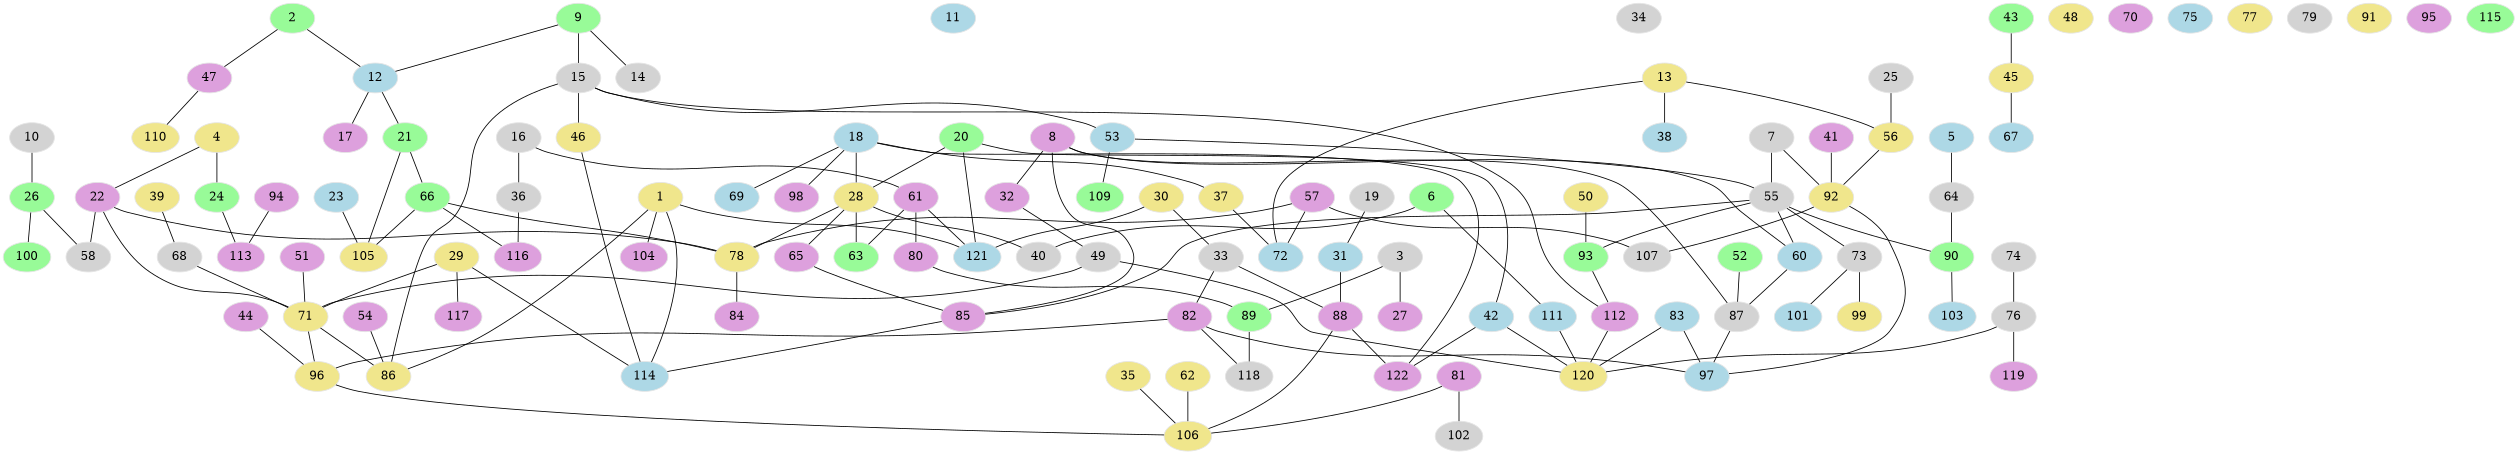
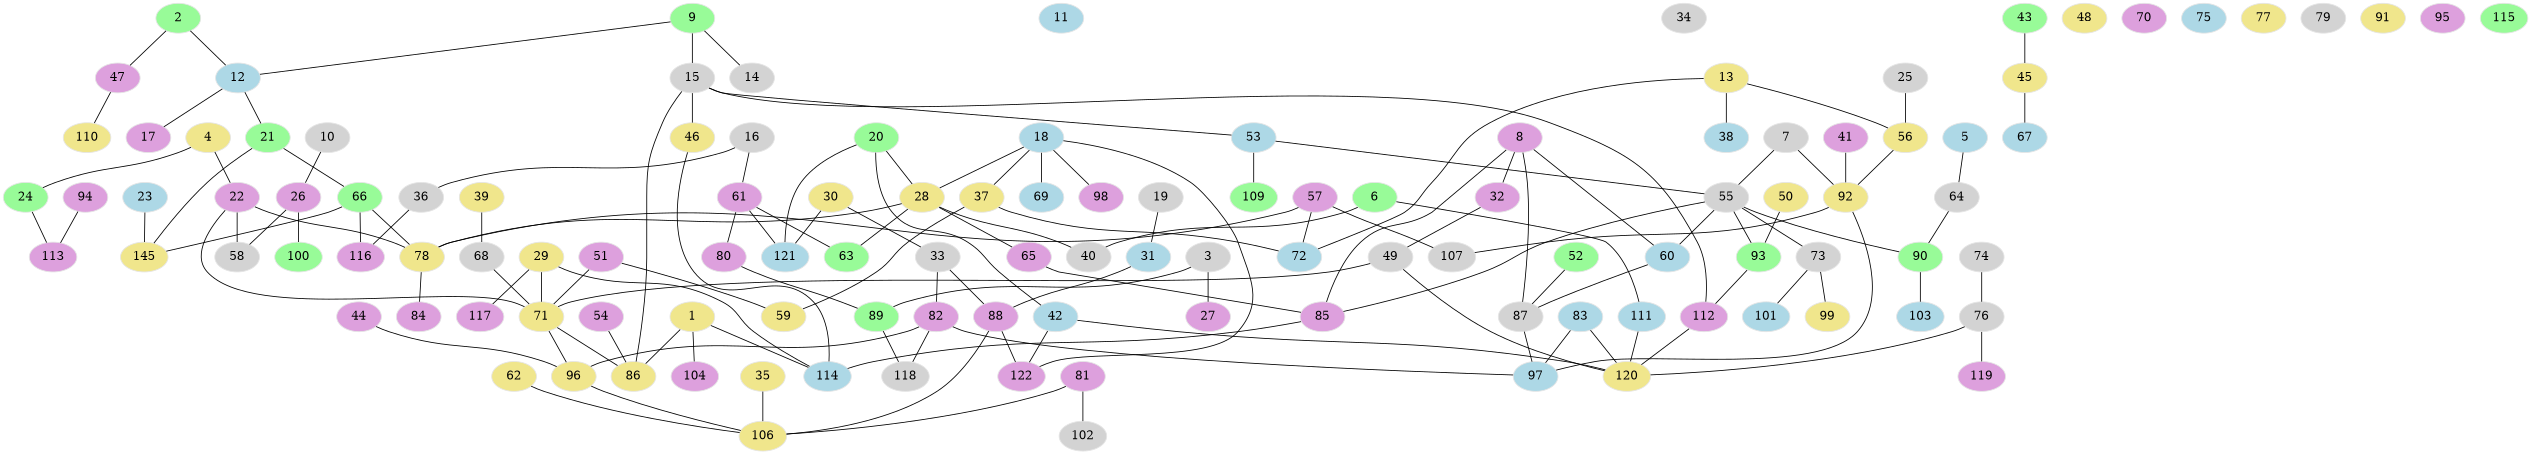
node "26": fillcolor palegreen -> plum
edge "1" -- "121": removed
node "105": label "105" -> "145"
node "59": added
